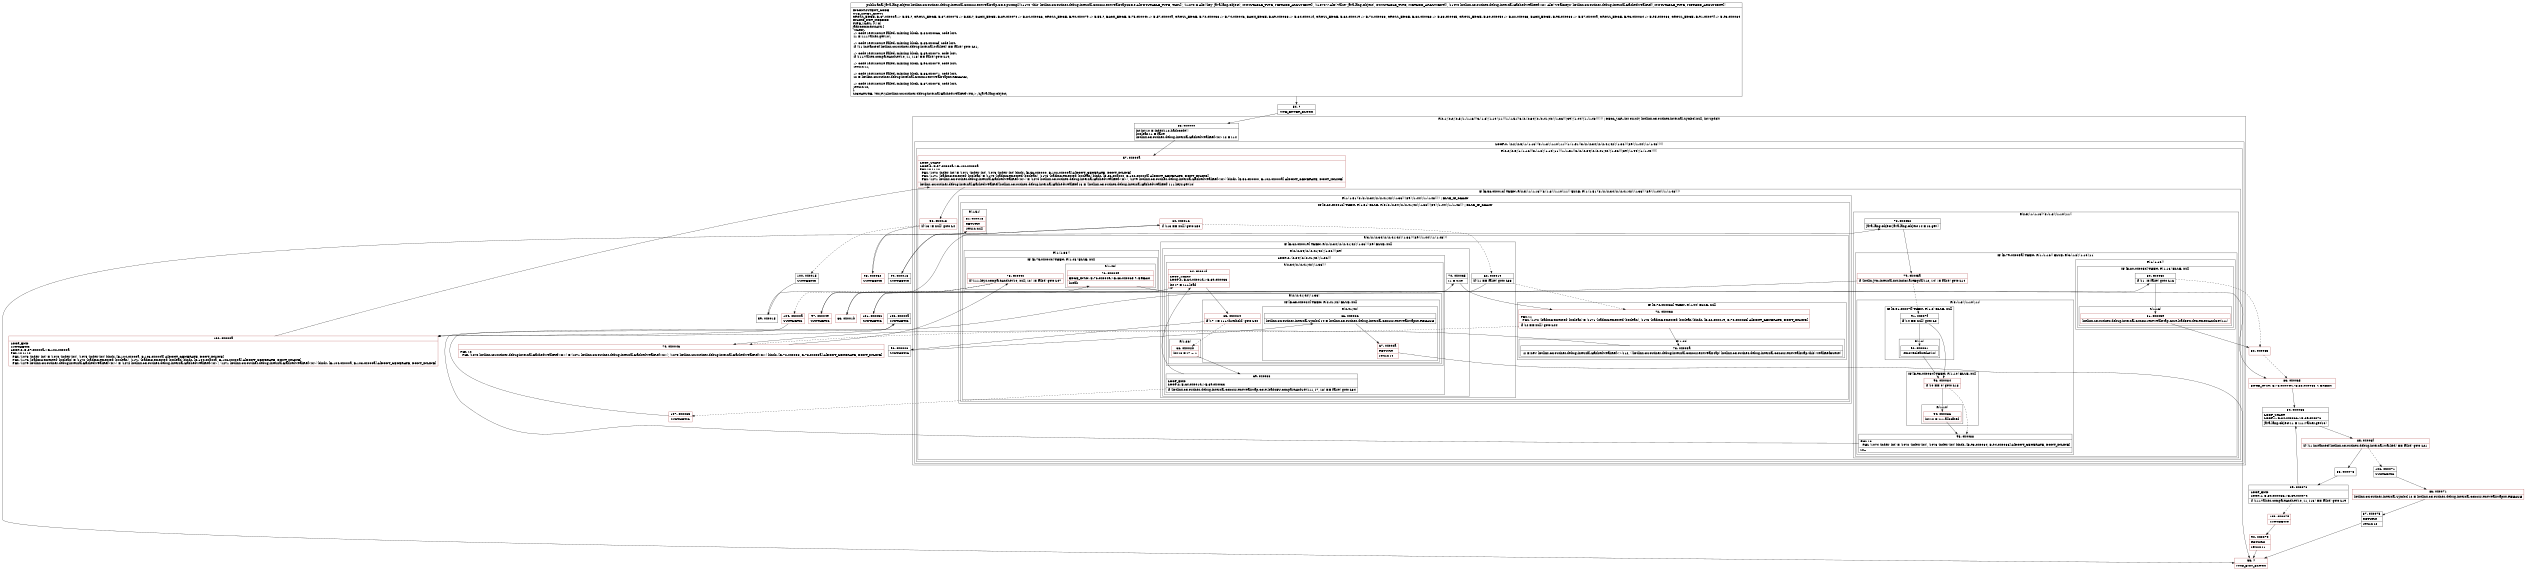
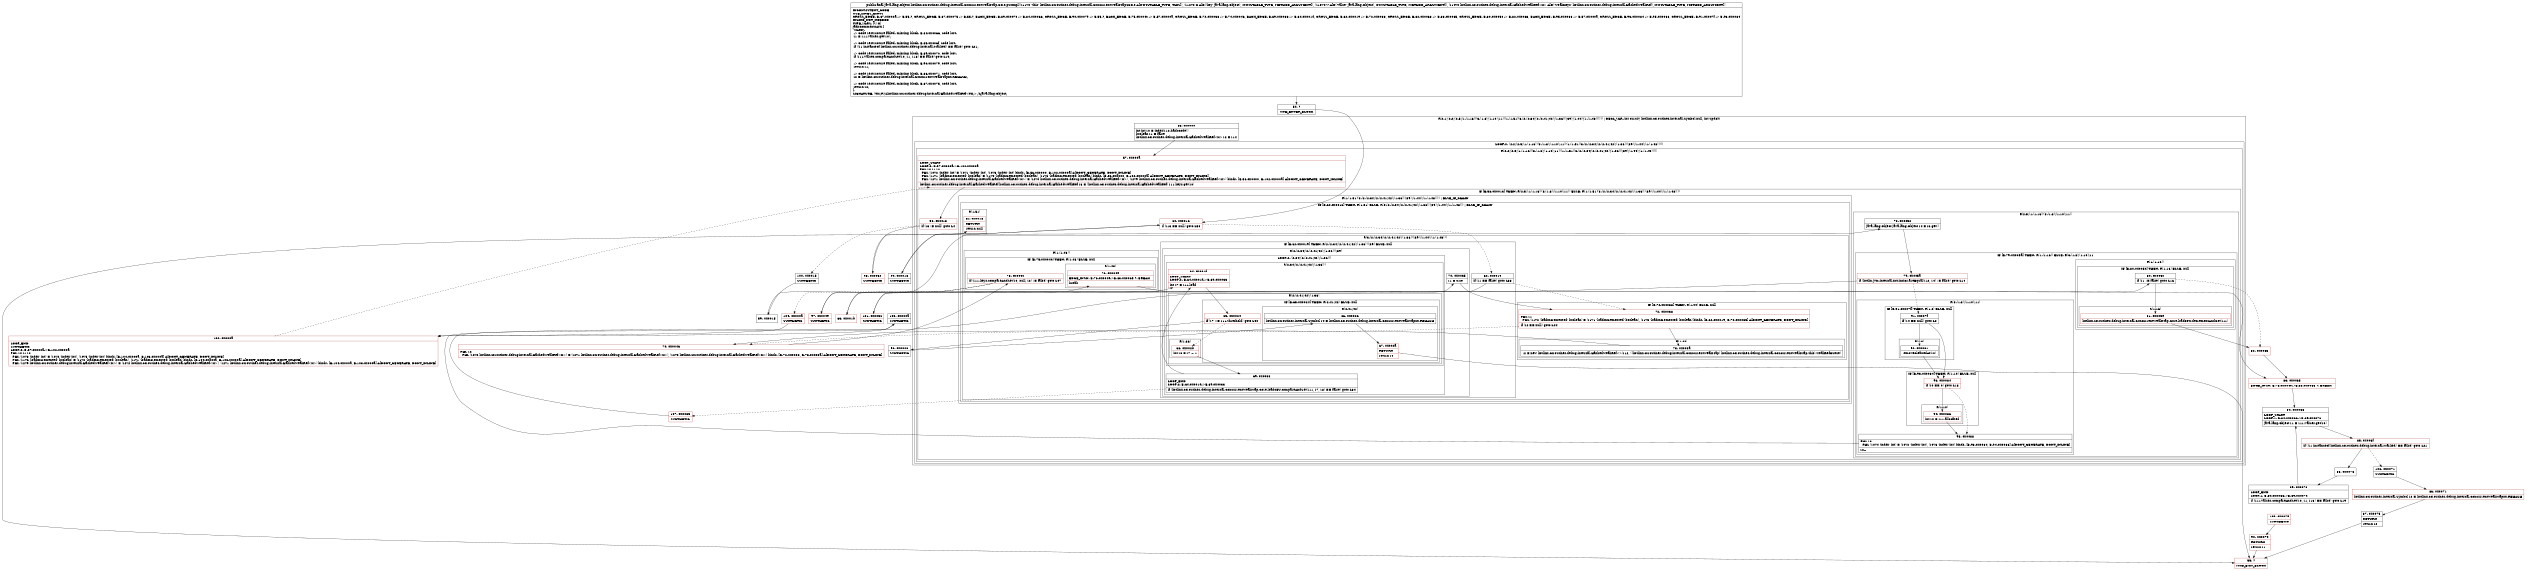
edge "54: ?" -> "56: 0x0000": now "54: ?" -> "60: 0x0016"
edge "102: 0x000a" -> "57: 0x000a": style solid -> dashed
cluster "R(1:(1:38))": label "R(1:(1:38))" -> "R(1:(1:48))"
edge "82: 0x0063" -> "83: 0x0065": style dashed -> solid
edge "89: 0x007c" -> "105: 0x007e": removed
